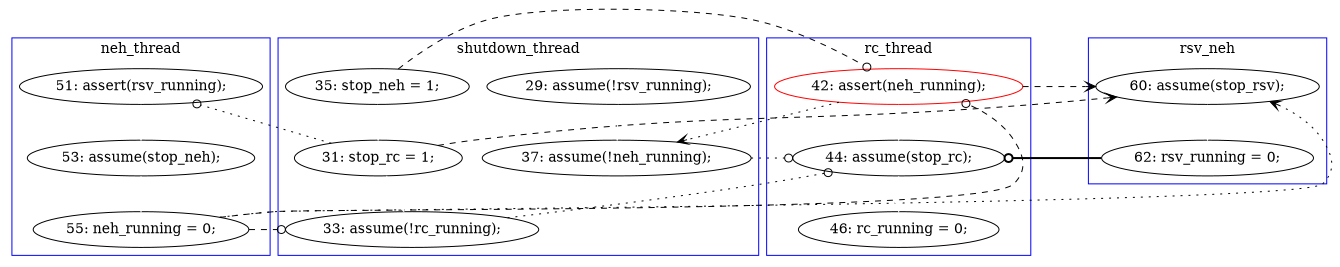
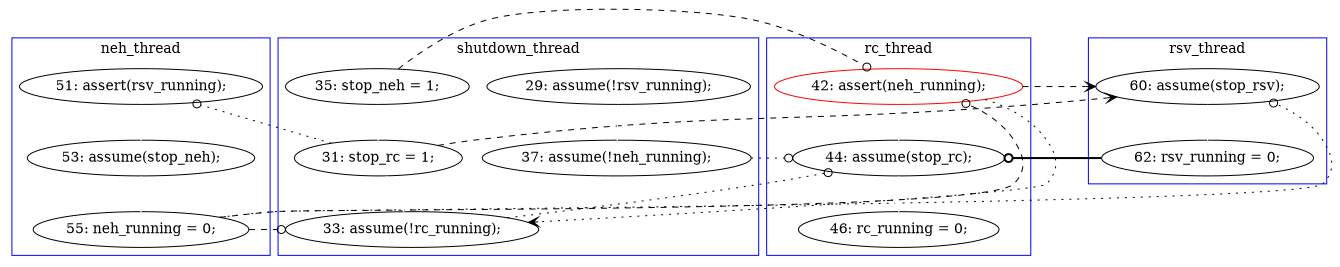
cluster "rsv_neh": label "rsv_neh" -> "rsv_thread"
edge "42: assert(neh_running);" -> "37: assume(!neh_running);": now "42: assert(neh_running);" -> "33: assume(!rc_running);"
edge "55: neh_running = 0;" -> "60: assume(stop_rsv);": arrowhead vee -> odot
